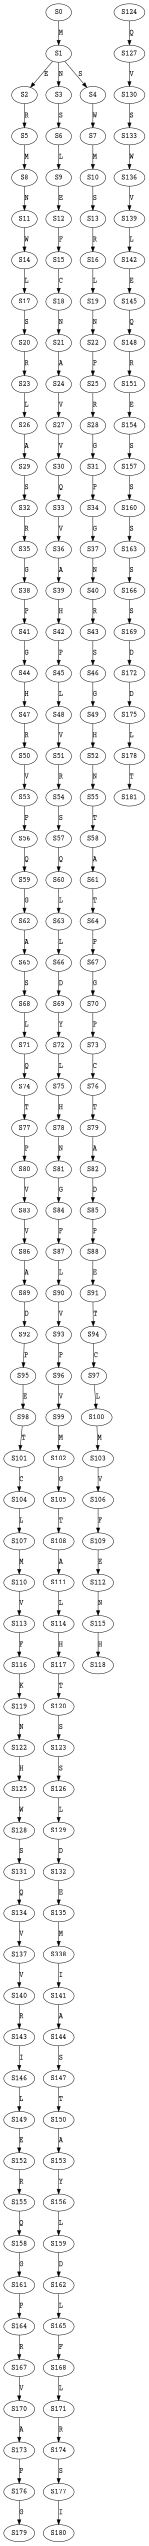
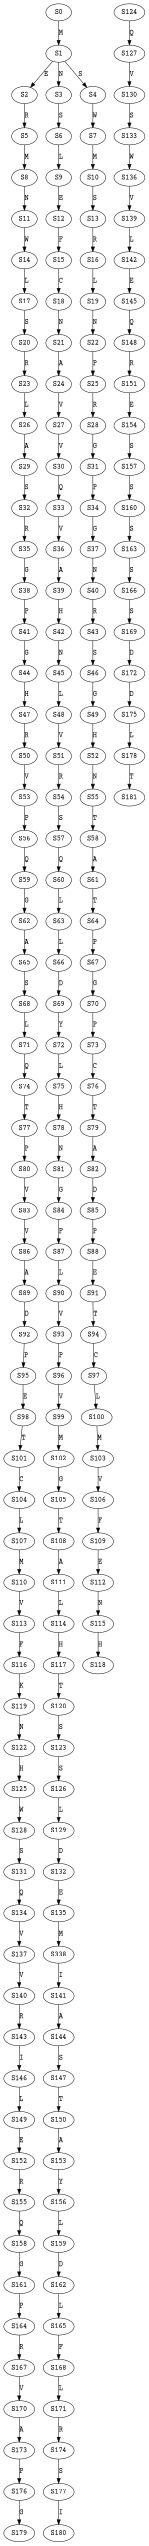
edge "S42" -> "S45": label "P" -> "N"
